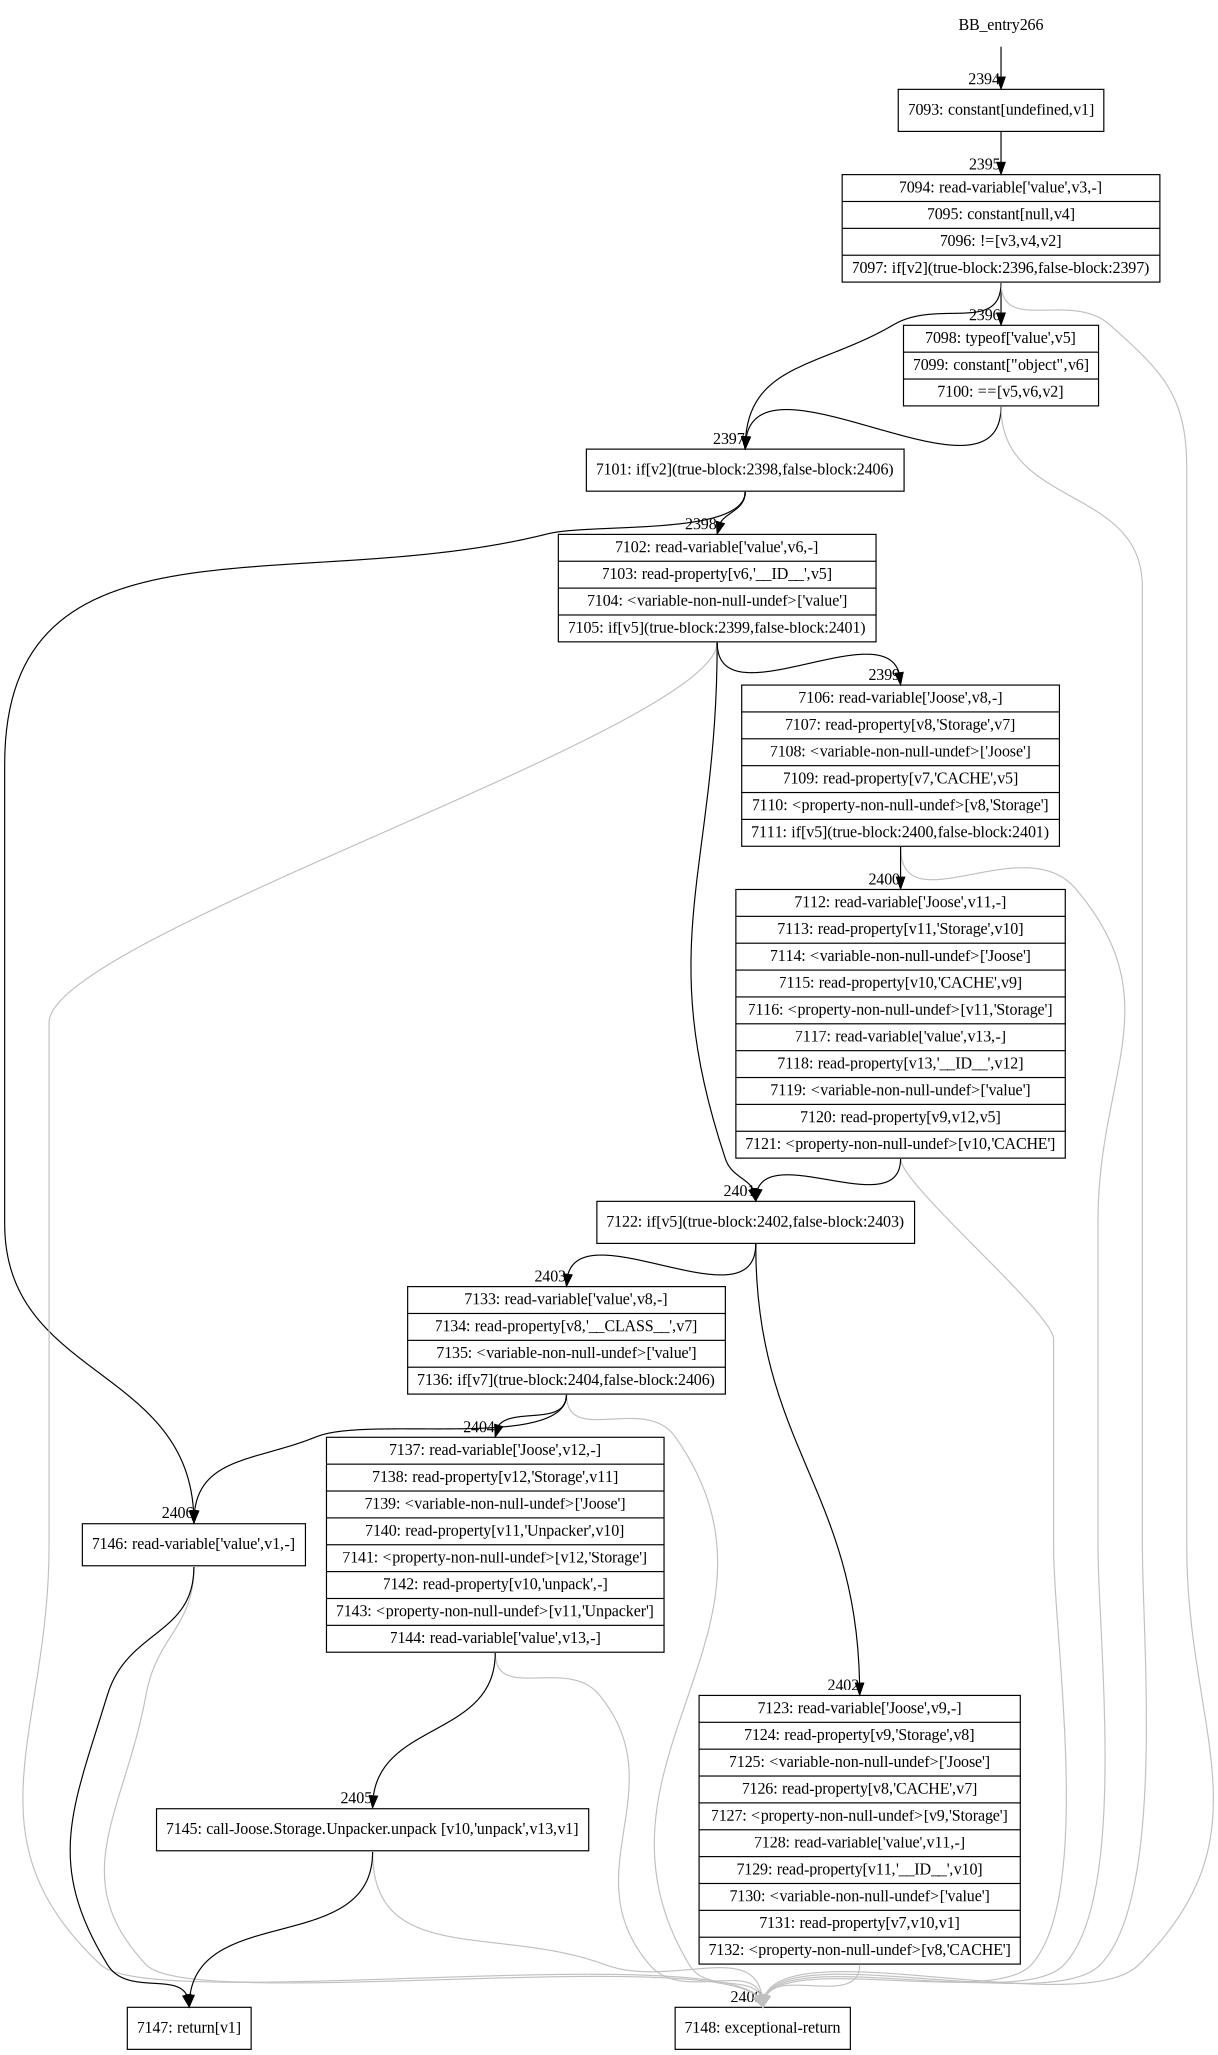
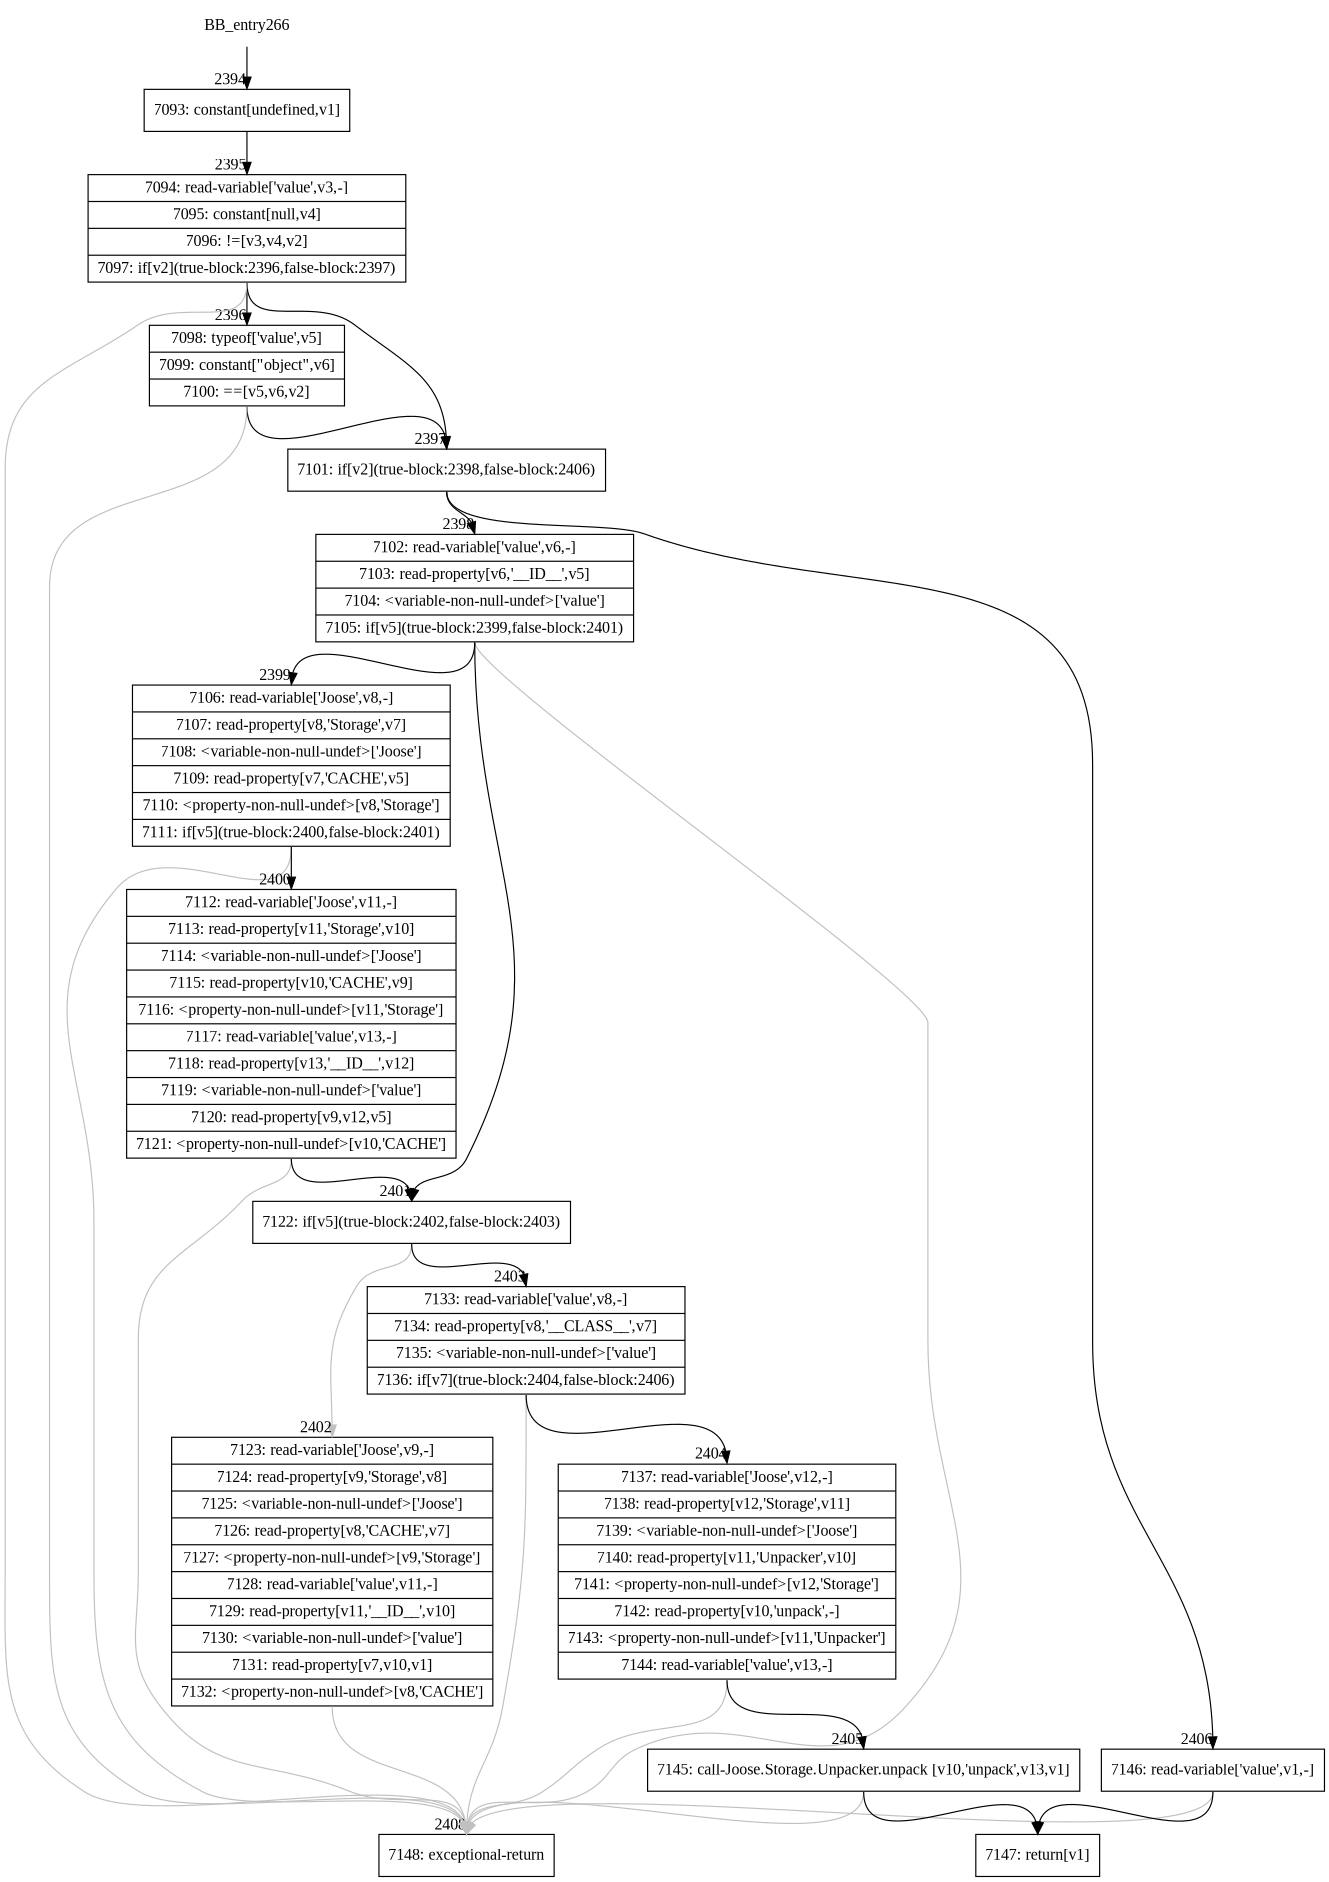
edge "7133: read-variable['value',v8,-]" -> "7146: read-variable['value',v1,-]": removed
edge "7122: if[v5](true-block:2402,false-block:2403)" -> "7123: read-variable['Joose',v9,-]": color black -> gray
